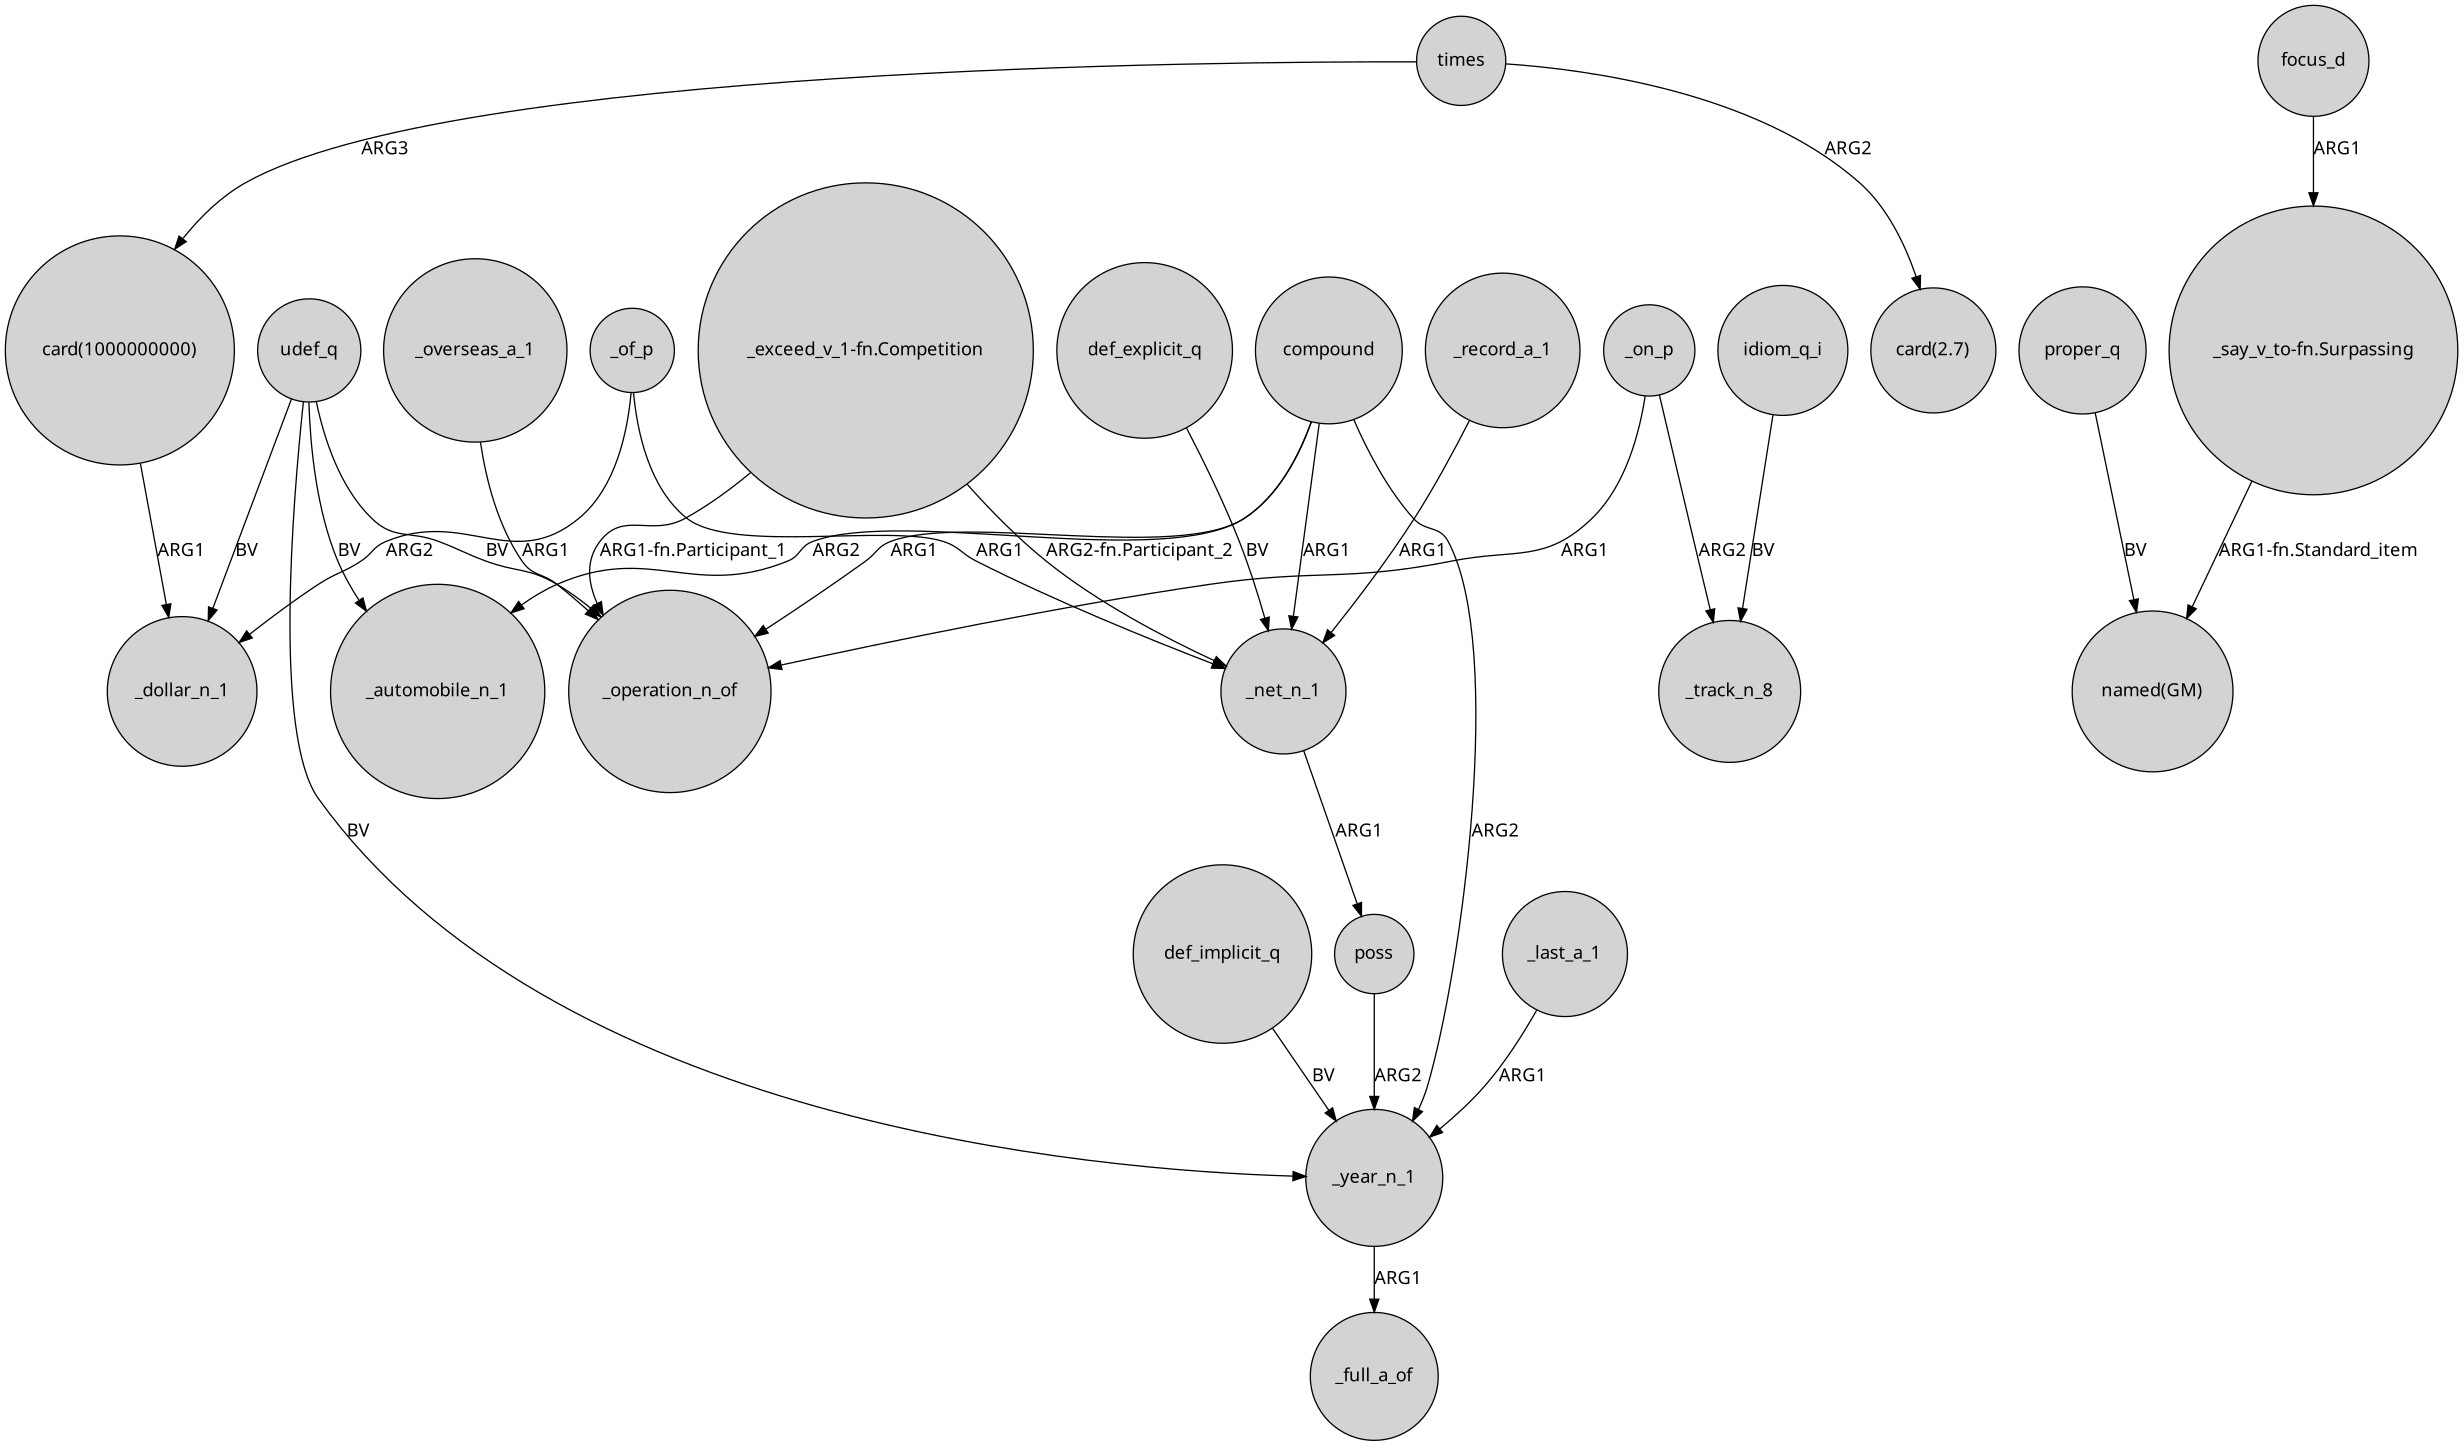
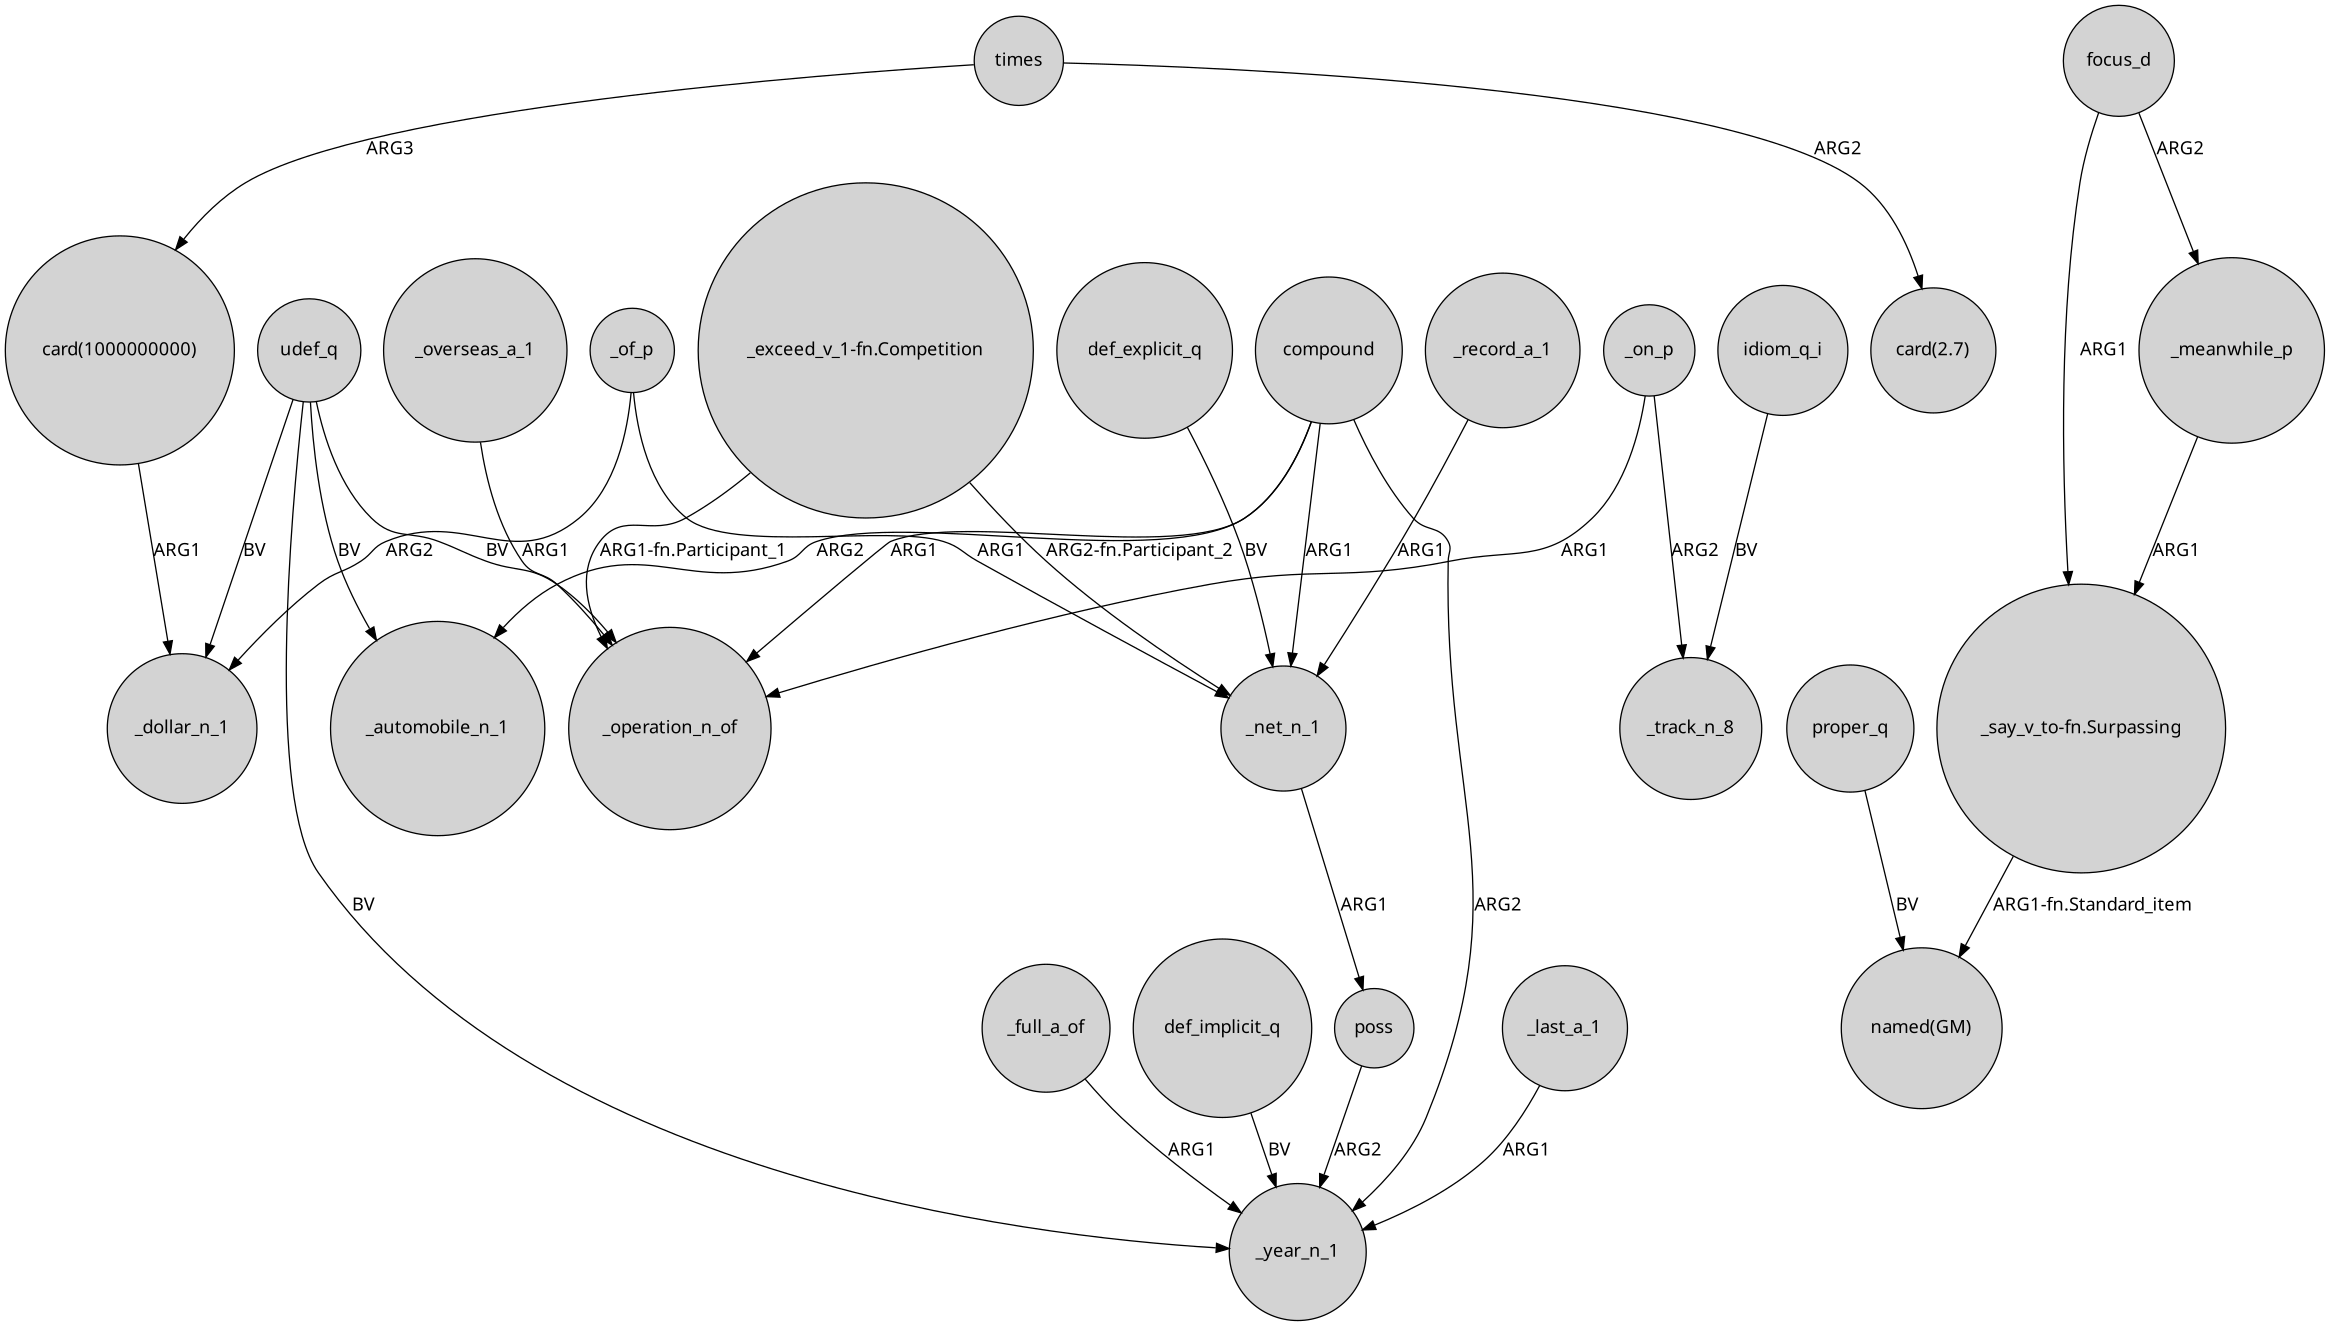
node "_meanwhile_p": added
edge "_year_n_1" -> "_full_a_of": reversed
